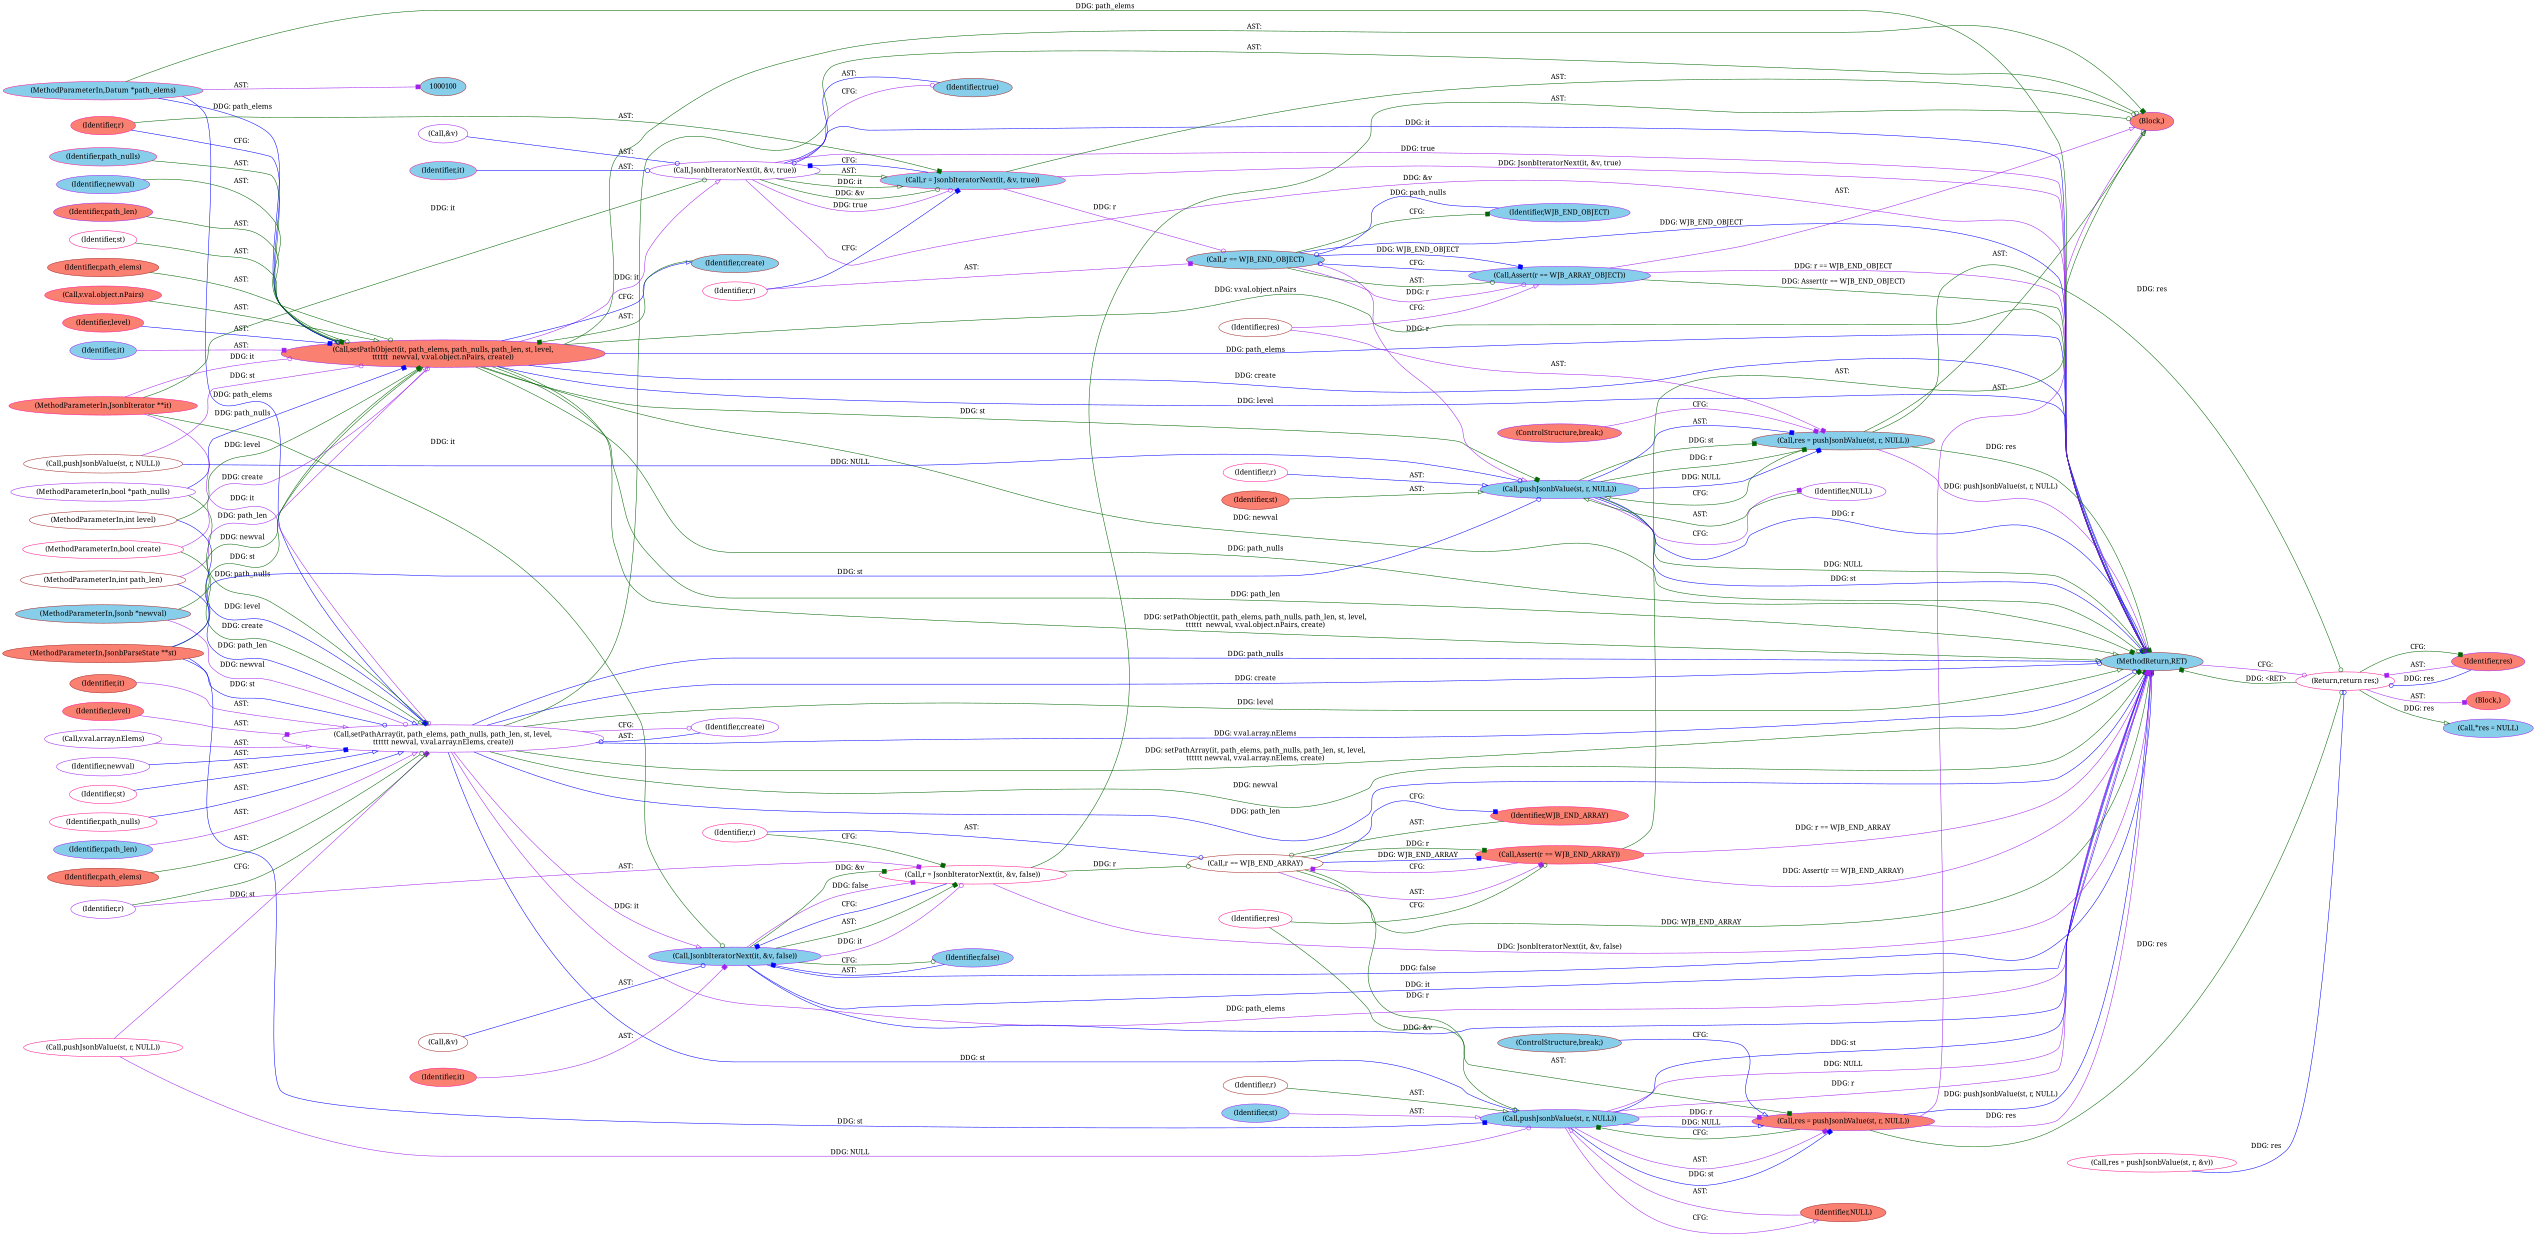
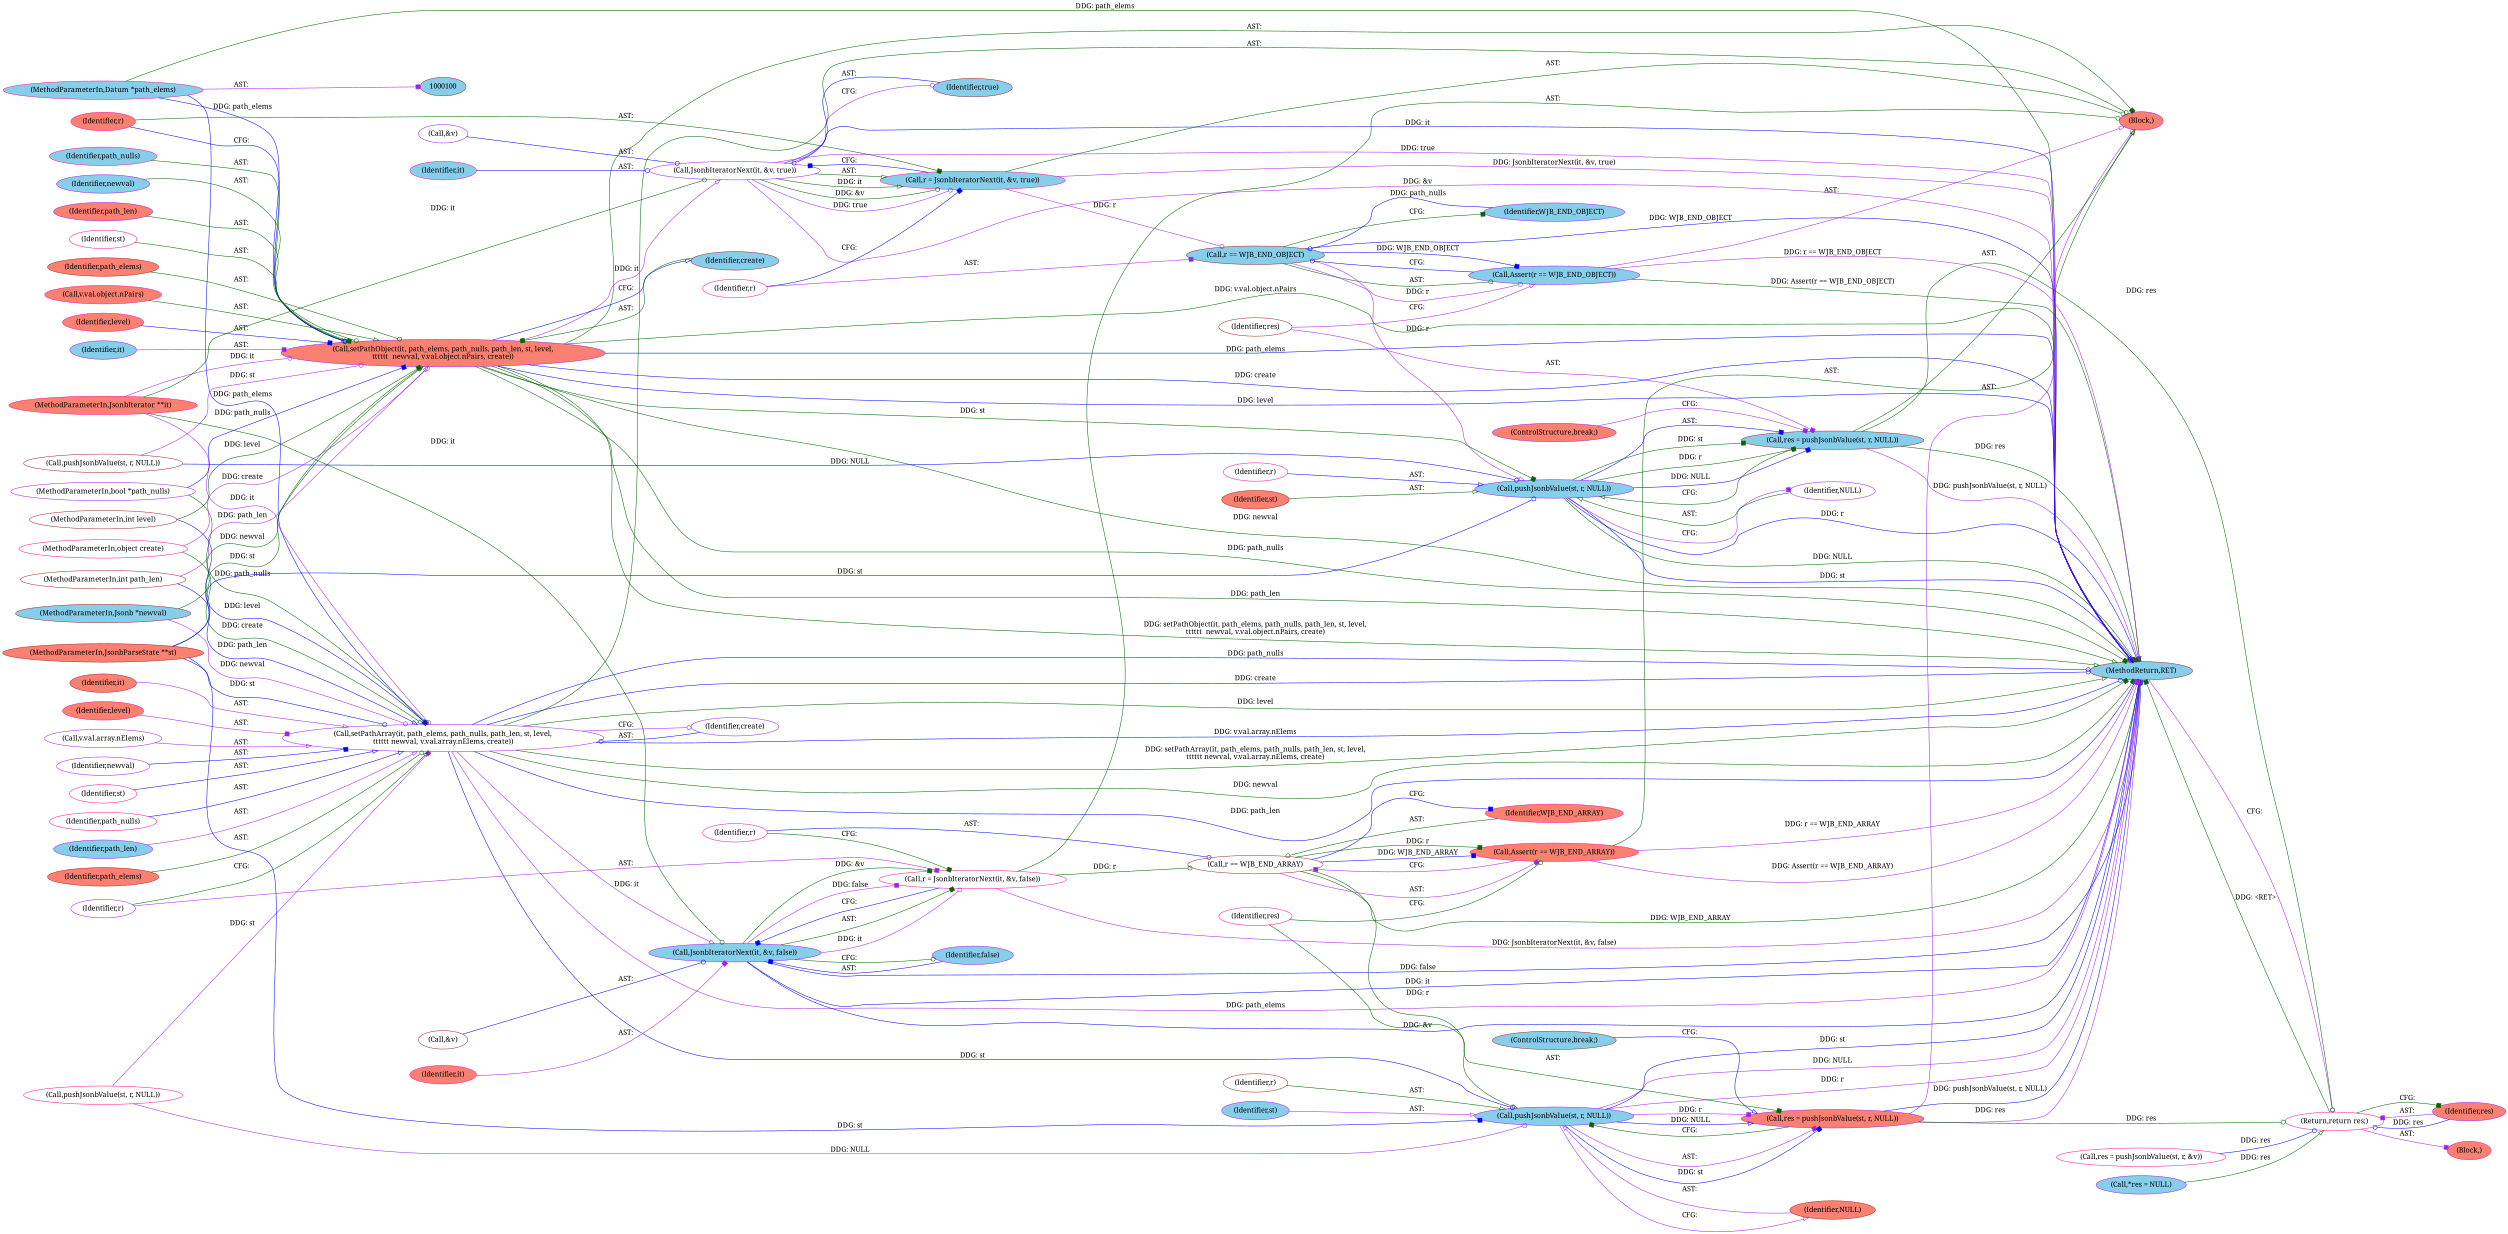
node "(Call,Assert(r == WJB_ARRAY_OBJECT))": label "(Call,Assert(r == WJB_ARRAY_OBJECT))" -> "(Call,Assert(r == WJB_END_OBJECT))"
node "(MethodParameterIn,bool create)": label "(MethodParameterIn,bool create)" -> "(MethodParameterIn,object create)"
edge "(Return,return res;)" -> "(Call,*res = NULL)": reversed
